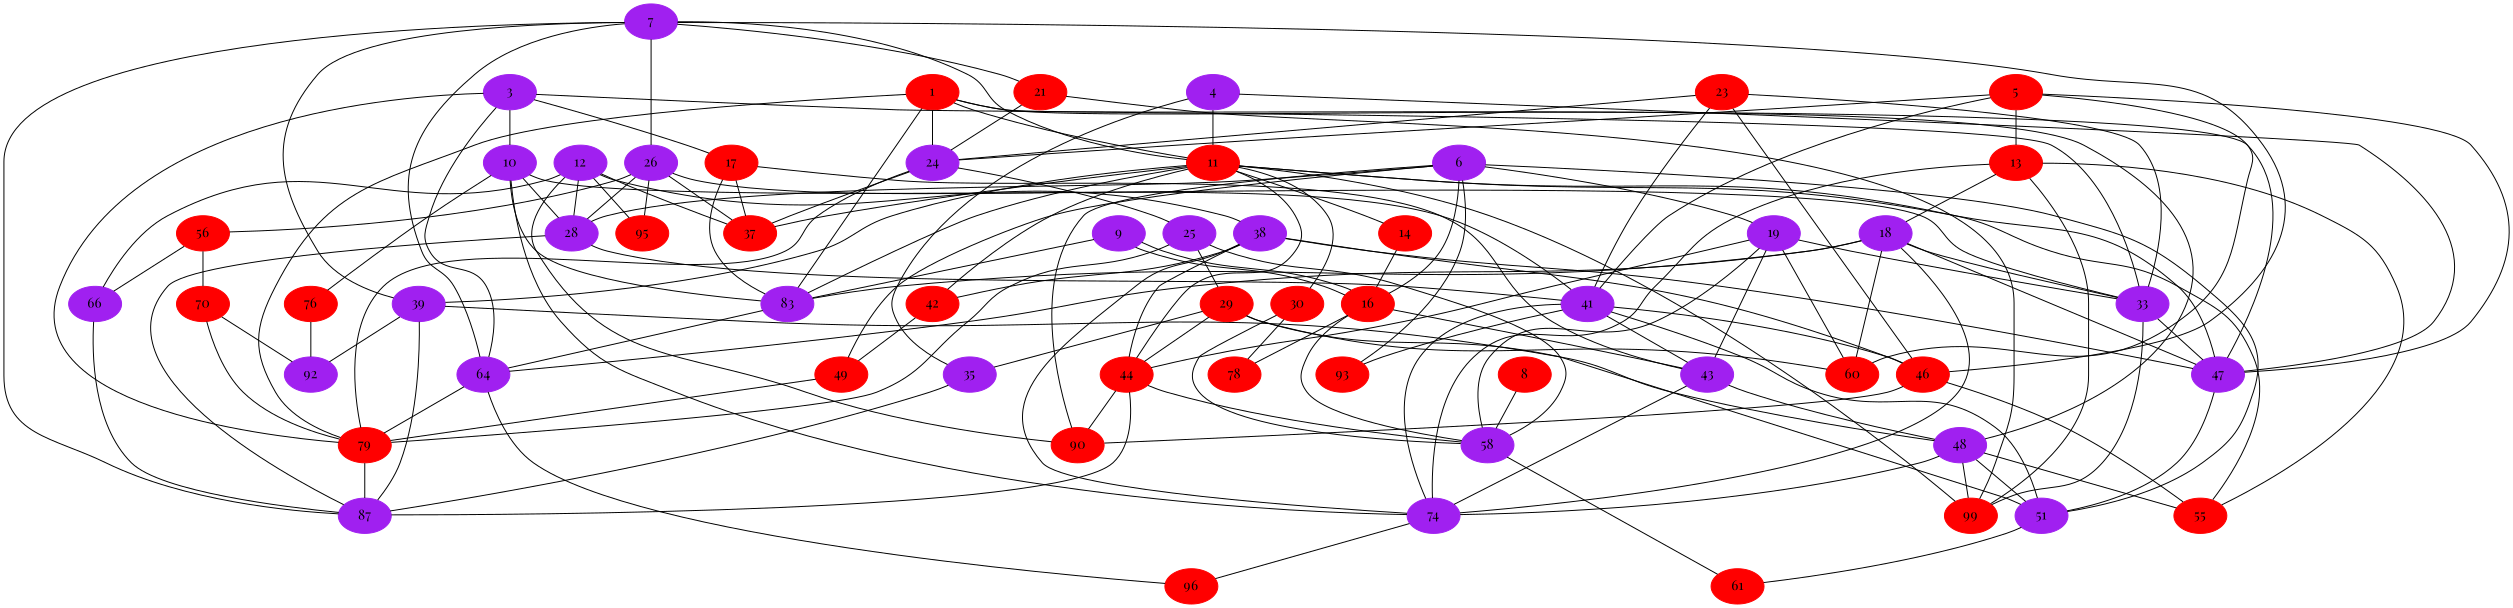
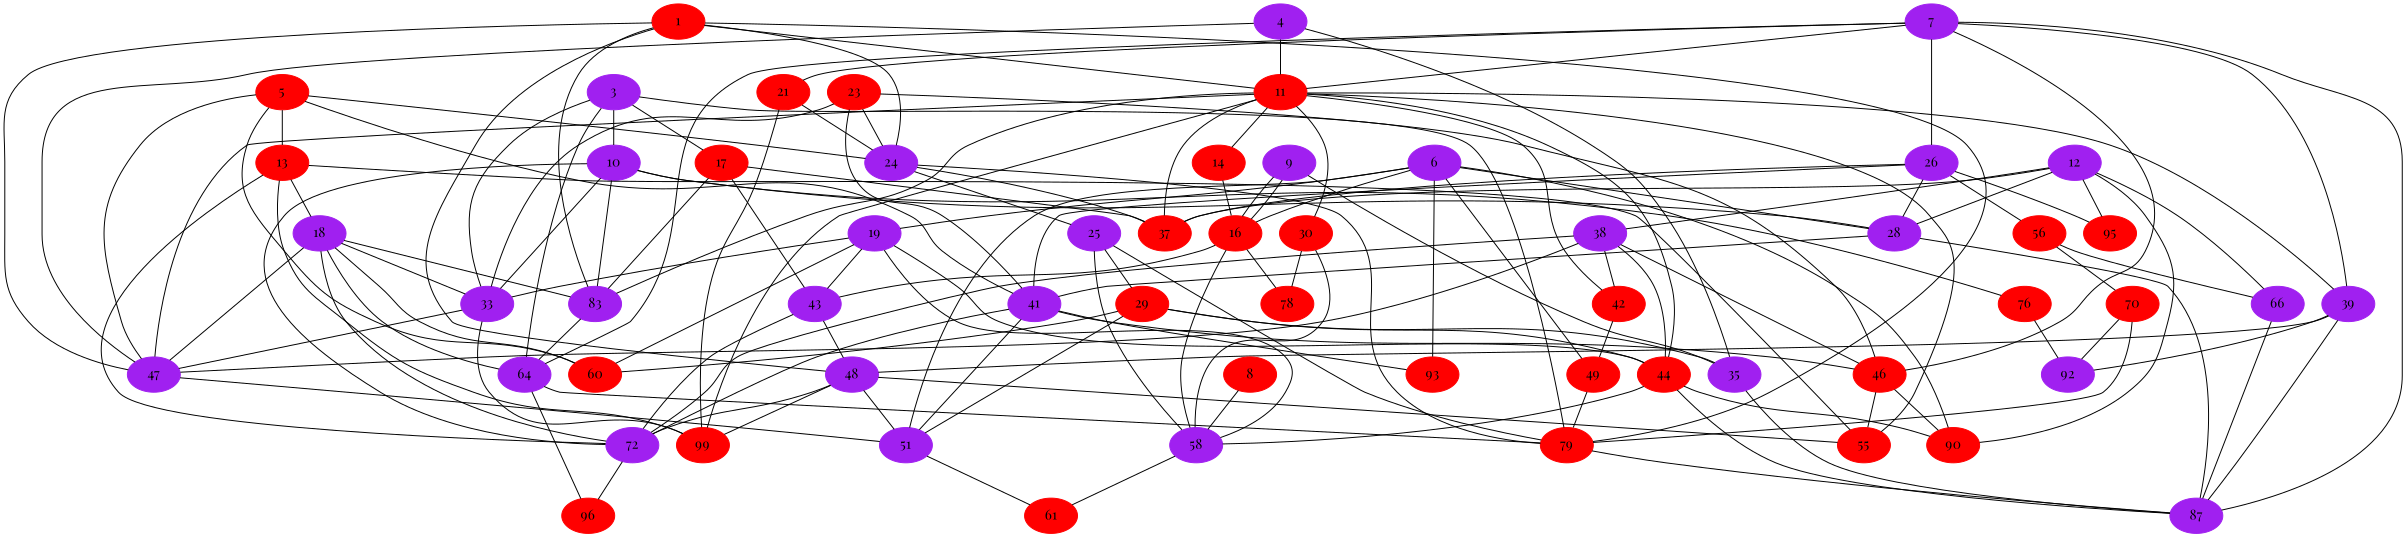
edge "9" -- "83": now "9" -- "35"
edge "41" -- "43": removed
node "74": label "74" -> "72"
